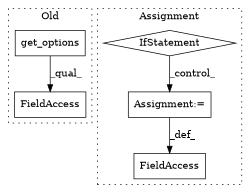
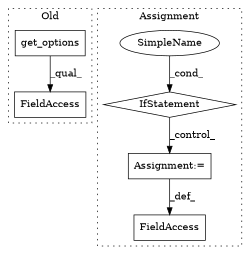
node "SimpleName": added
